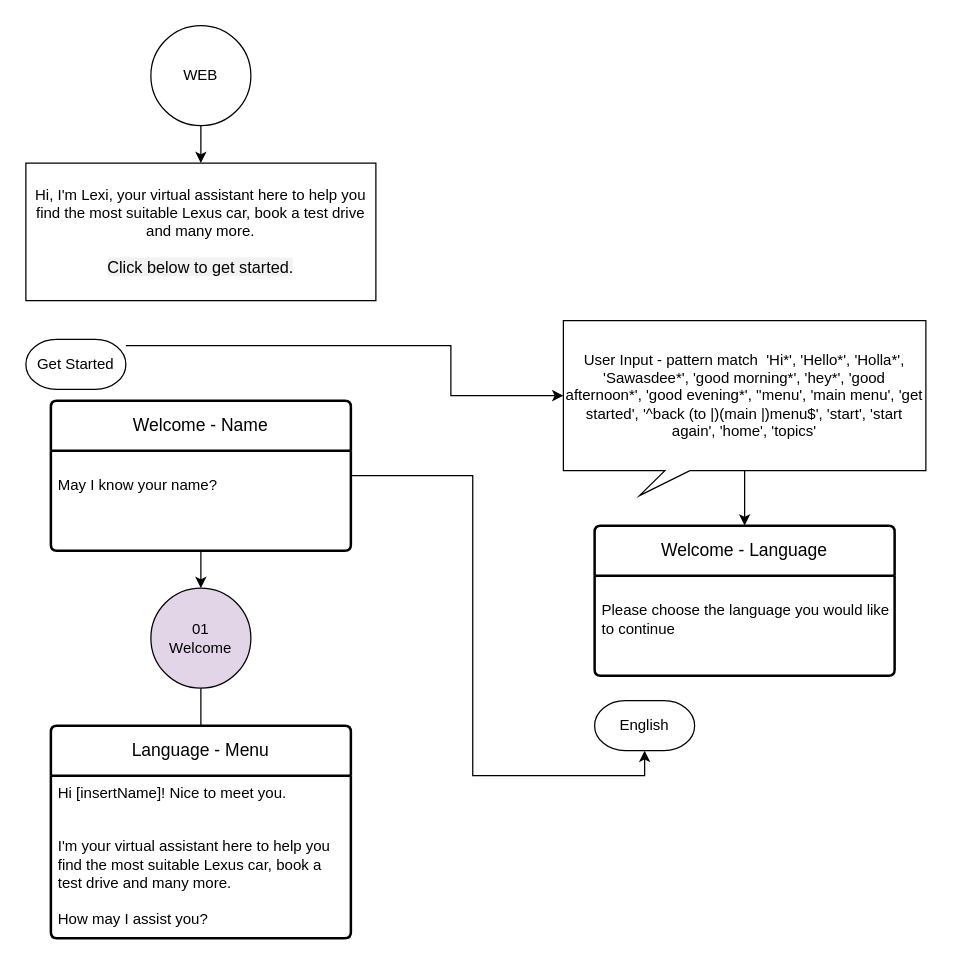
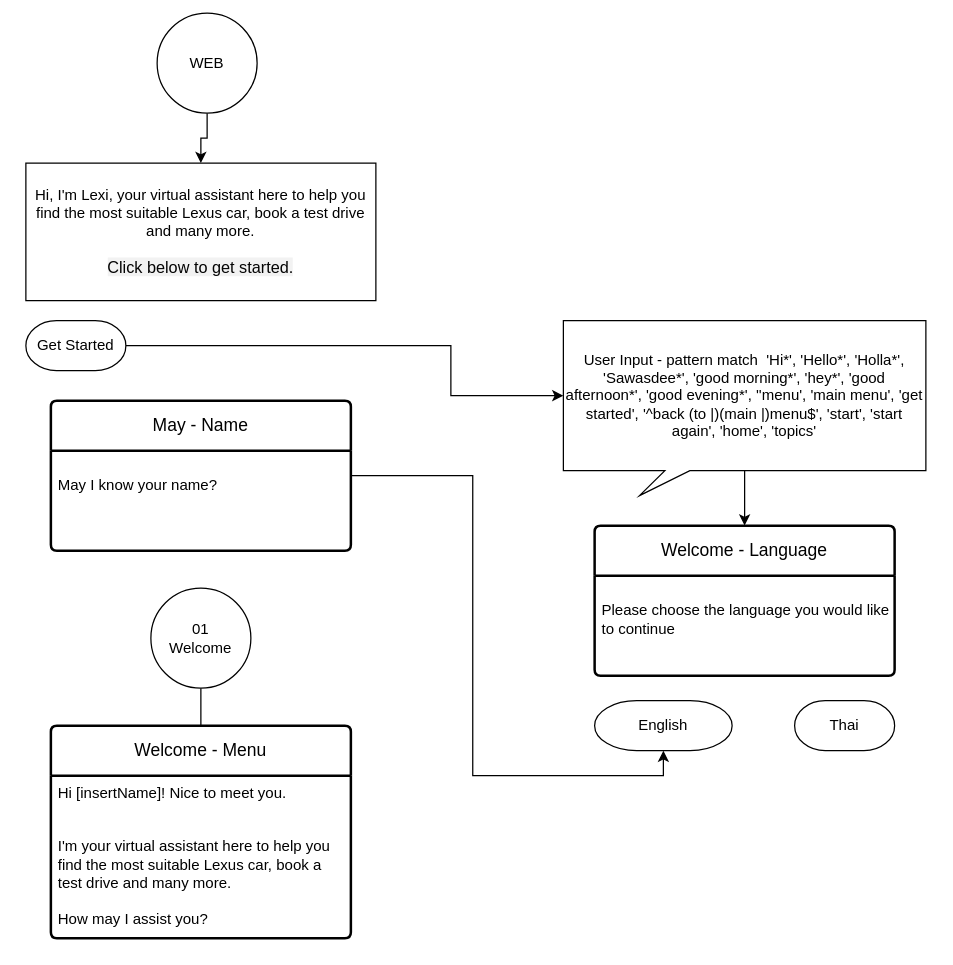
node "WEB": moved (201, 76) -> (207, 63)
node "Get Started": moved (76, 364) -> (76, 346)
node "Welcome - Name": label "Welcome - Name" -> "May - Name"
edge "May I know your name?" -> "01 Welcome": removed
node "01 Welcome": fillcolor #e1d5e7 -> #ffffff
node "English": size 100x50 -> 138x50
node "Thai": added
node "Language - Menu": label "Language - Menu" -> "Welcome - Menu"
